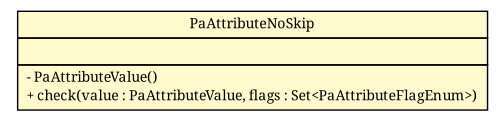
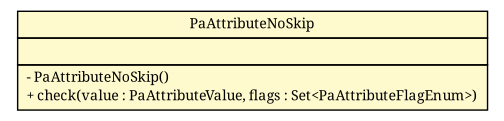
node "PaAttributeNoSkip": text "- PaAttributeValue()" -> "- PaAttributeNoSkip()"
